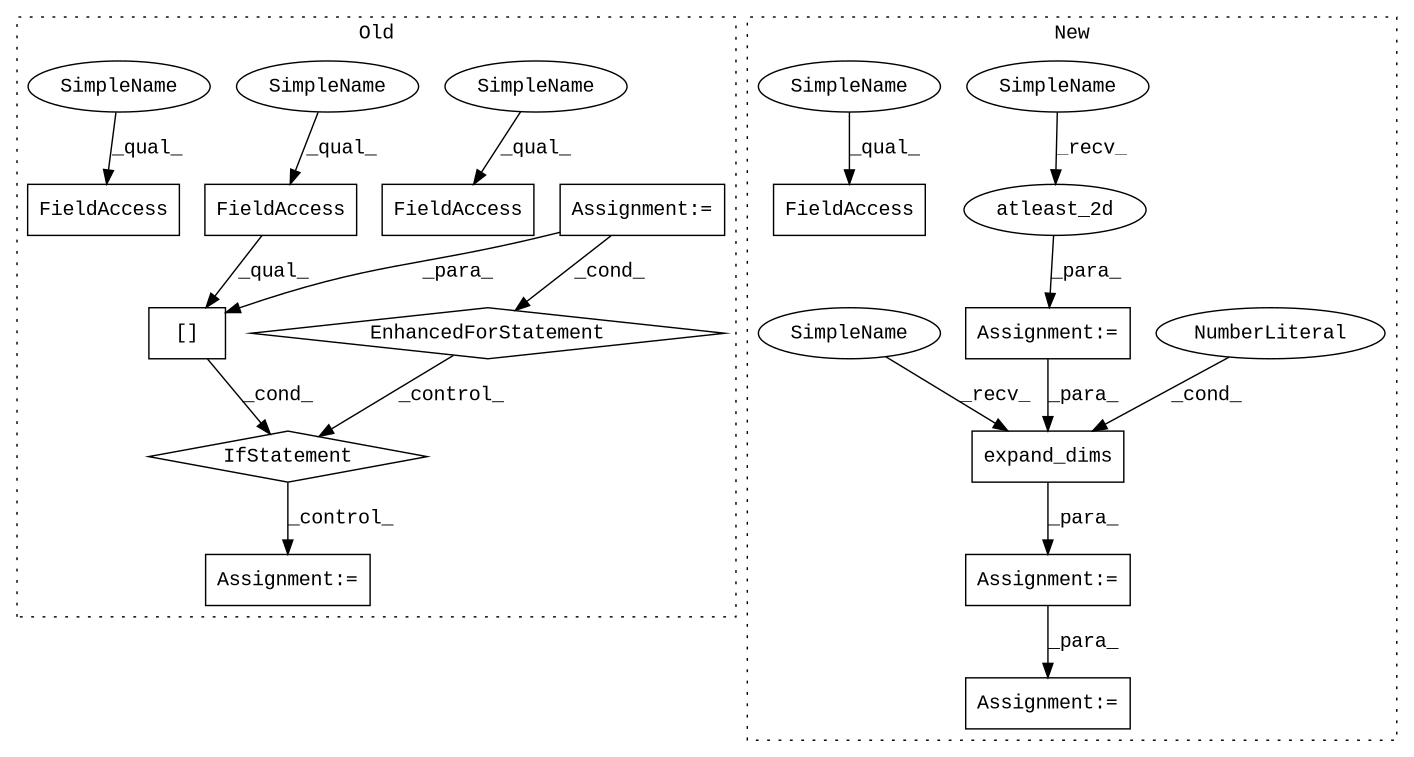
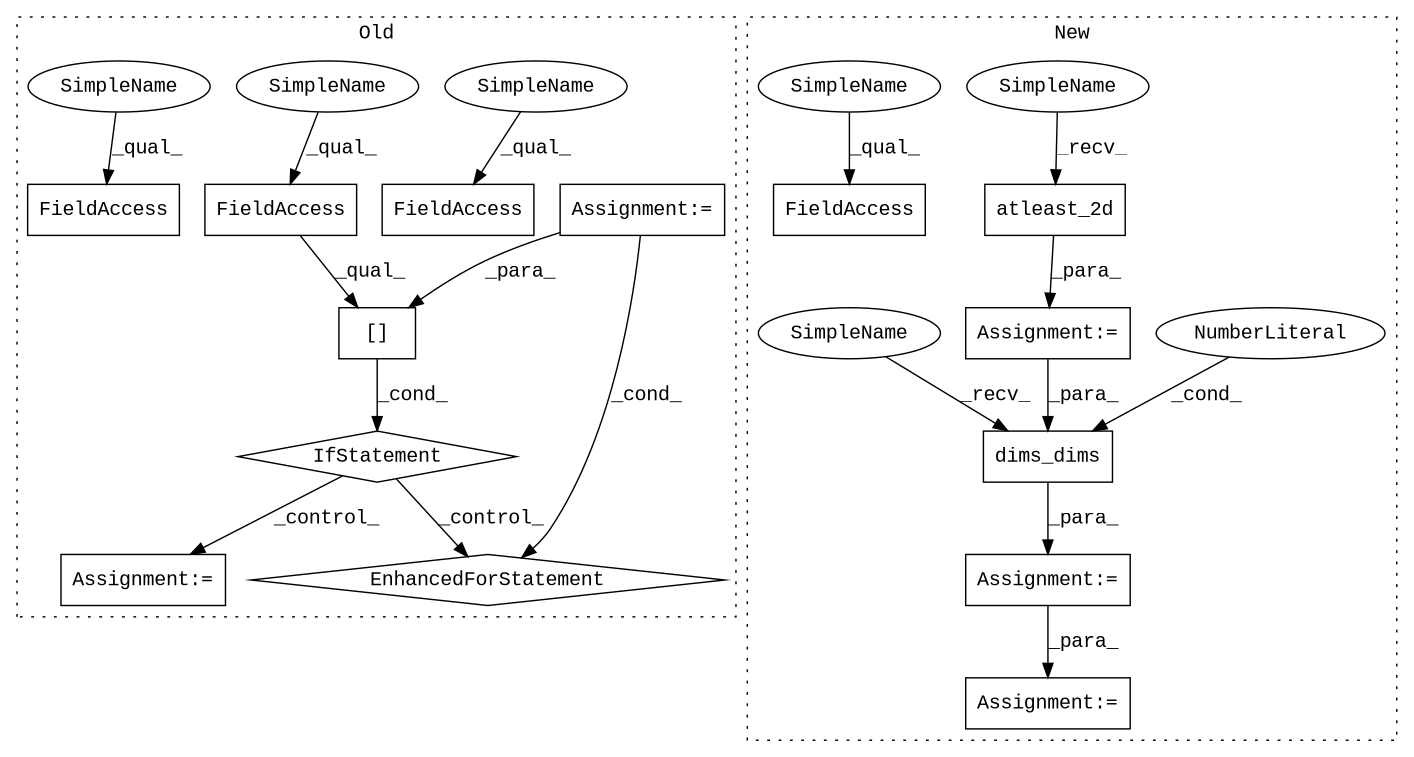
node "atleast_2d": shape ellipse -> box
edge "EnhancedForStatement" -> "IfStatement": reversed
node "expand_dims": label "expand_dims" -> "dims_dims"
